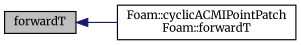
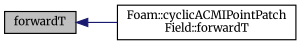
node "Foam::cyclicACMIPointPatch Foam::forwardT": label "Foam::cyclicACMIPointPatch Foam::forwardT" -> "Foam::cyclicACMIPointPatch Field::forwardT"
